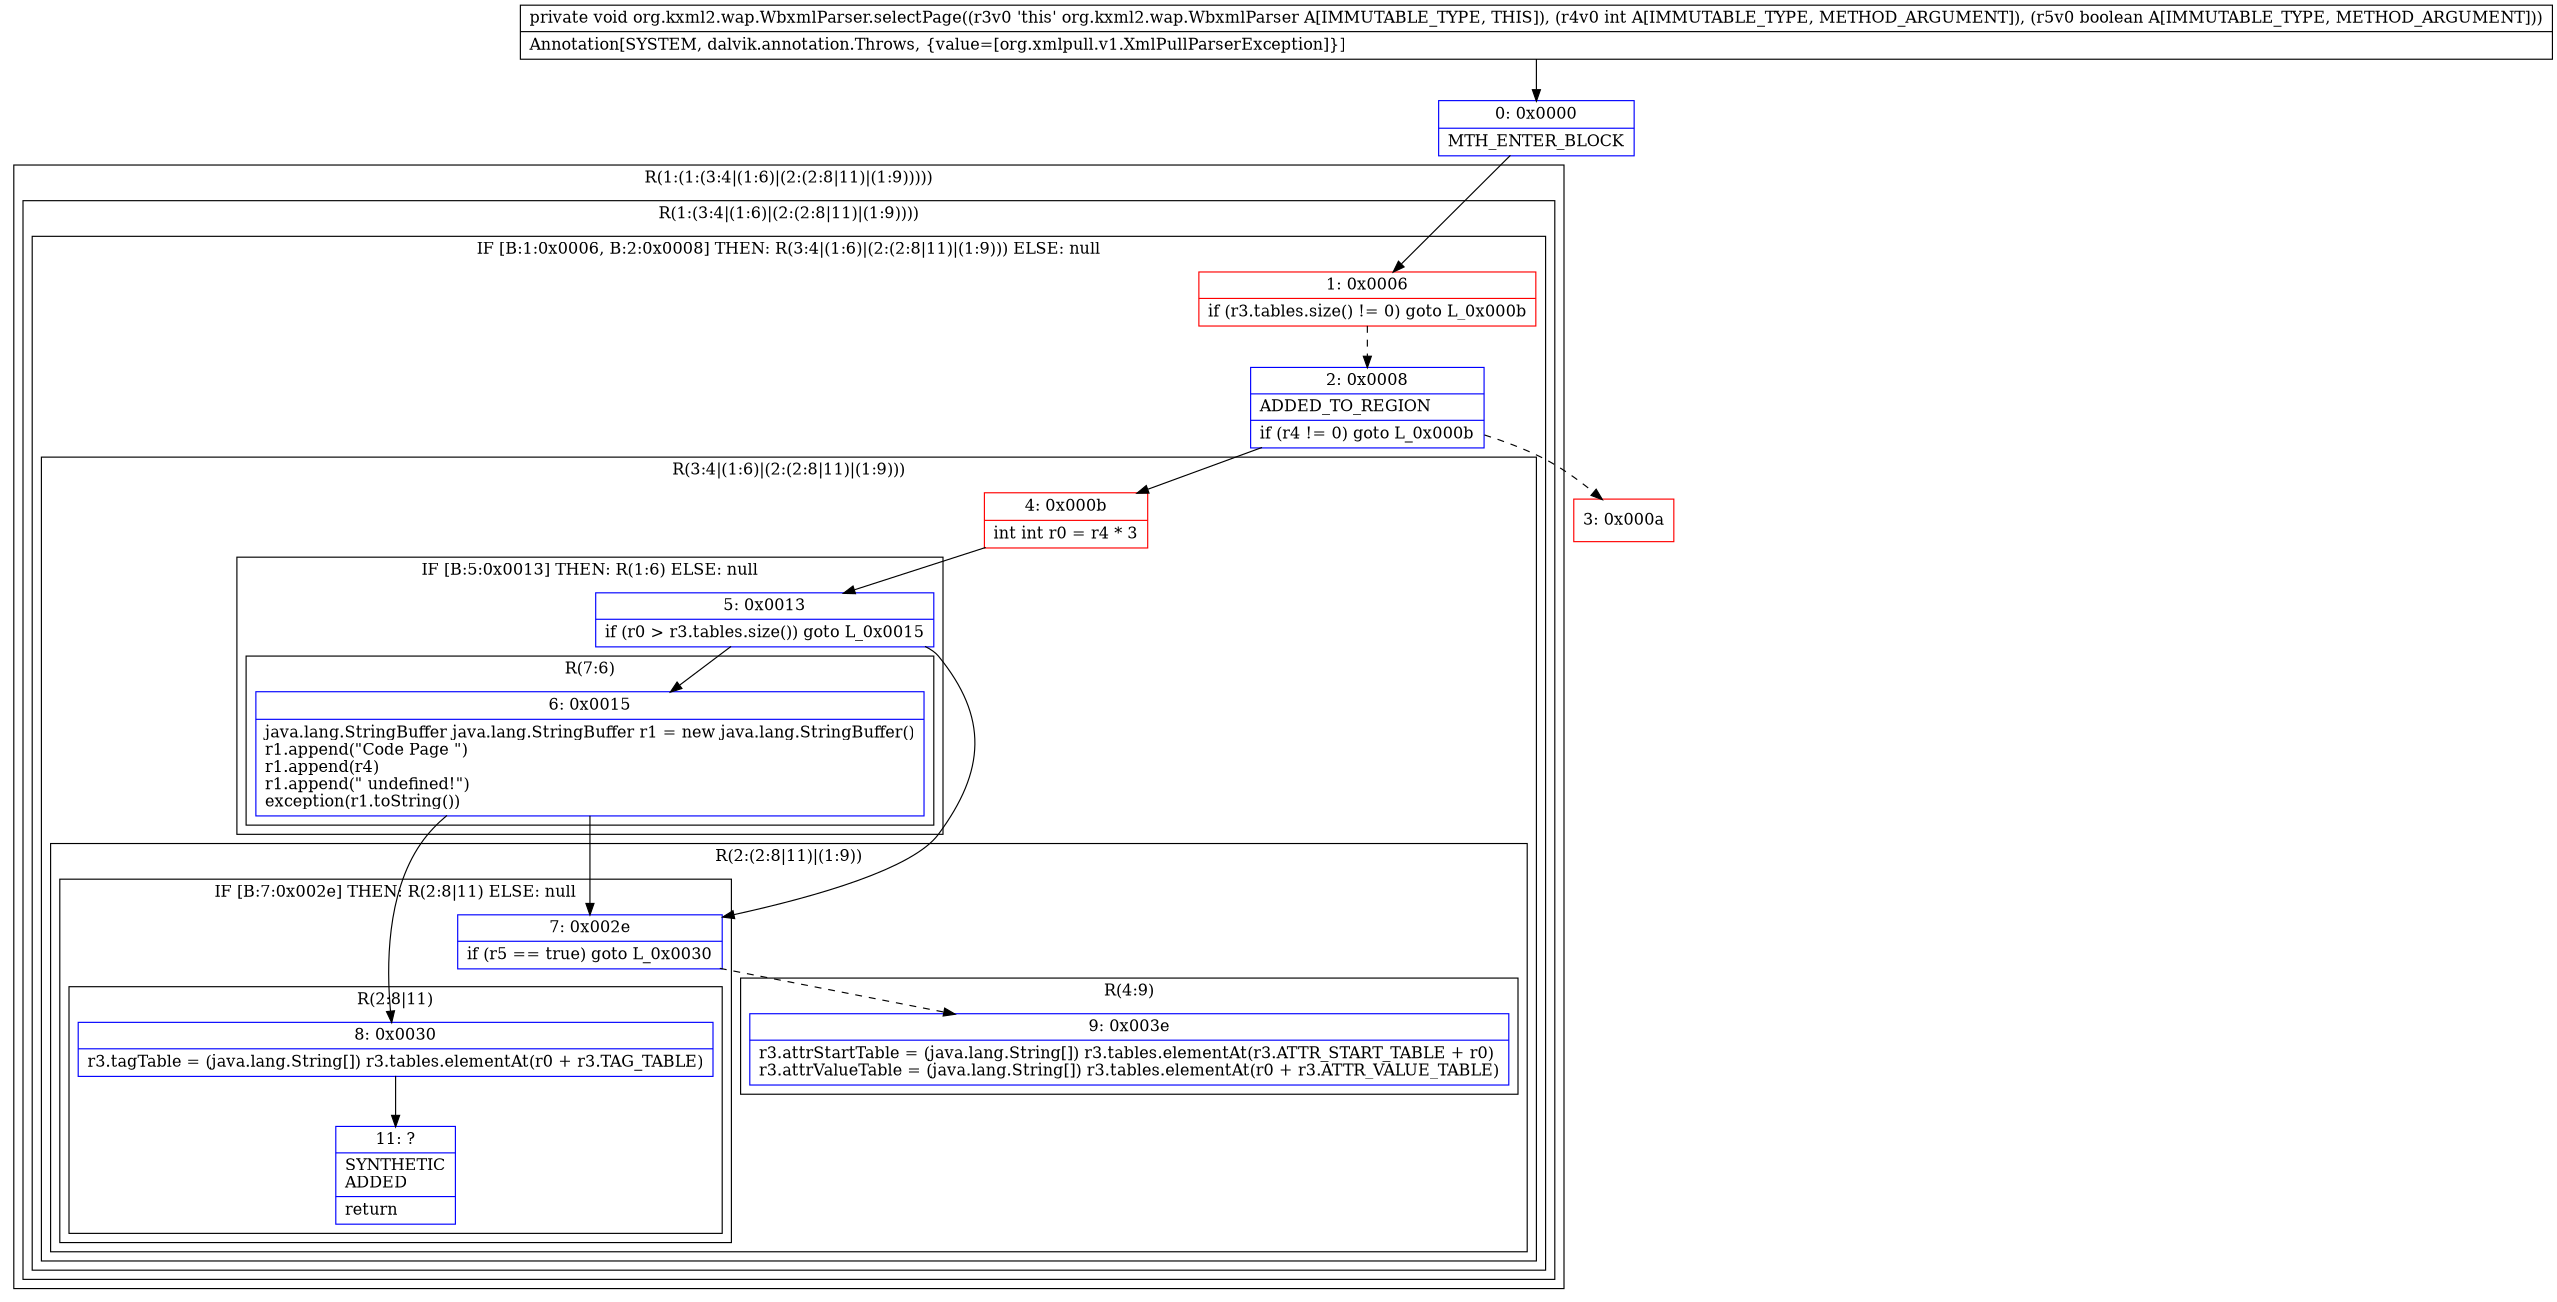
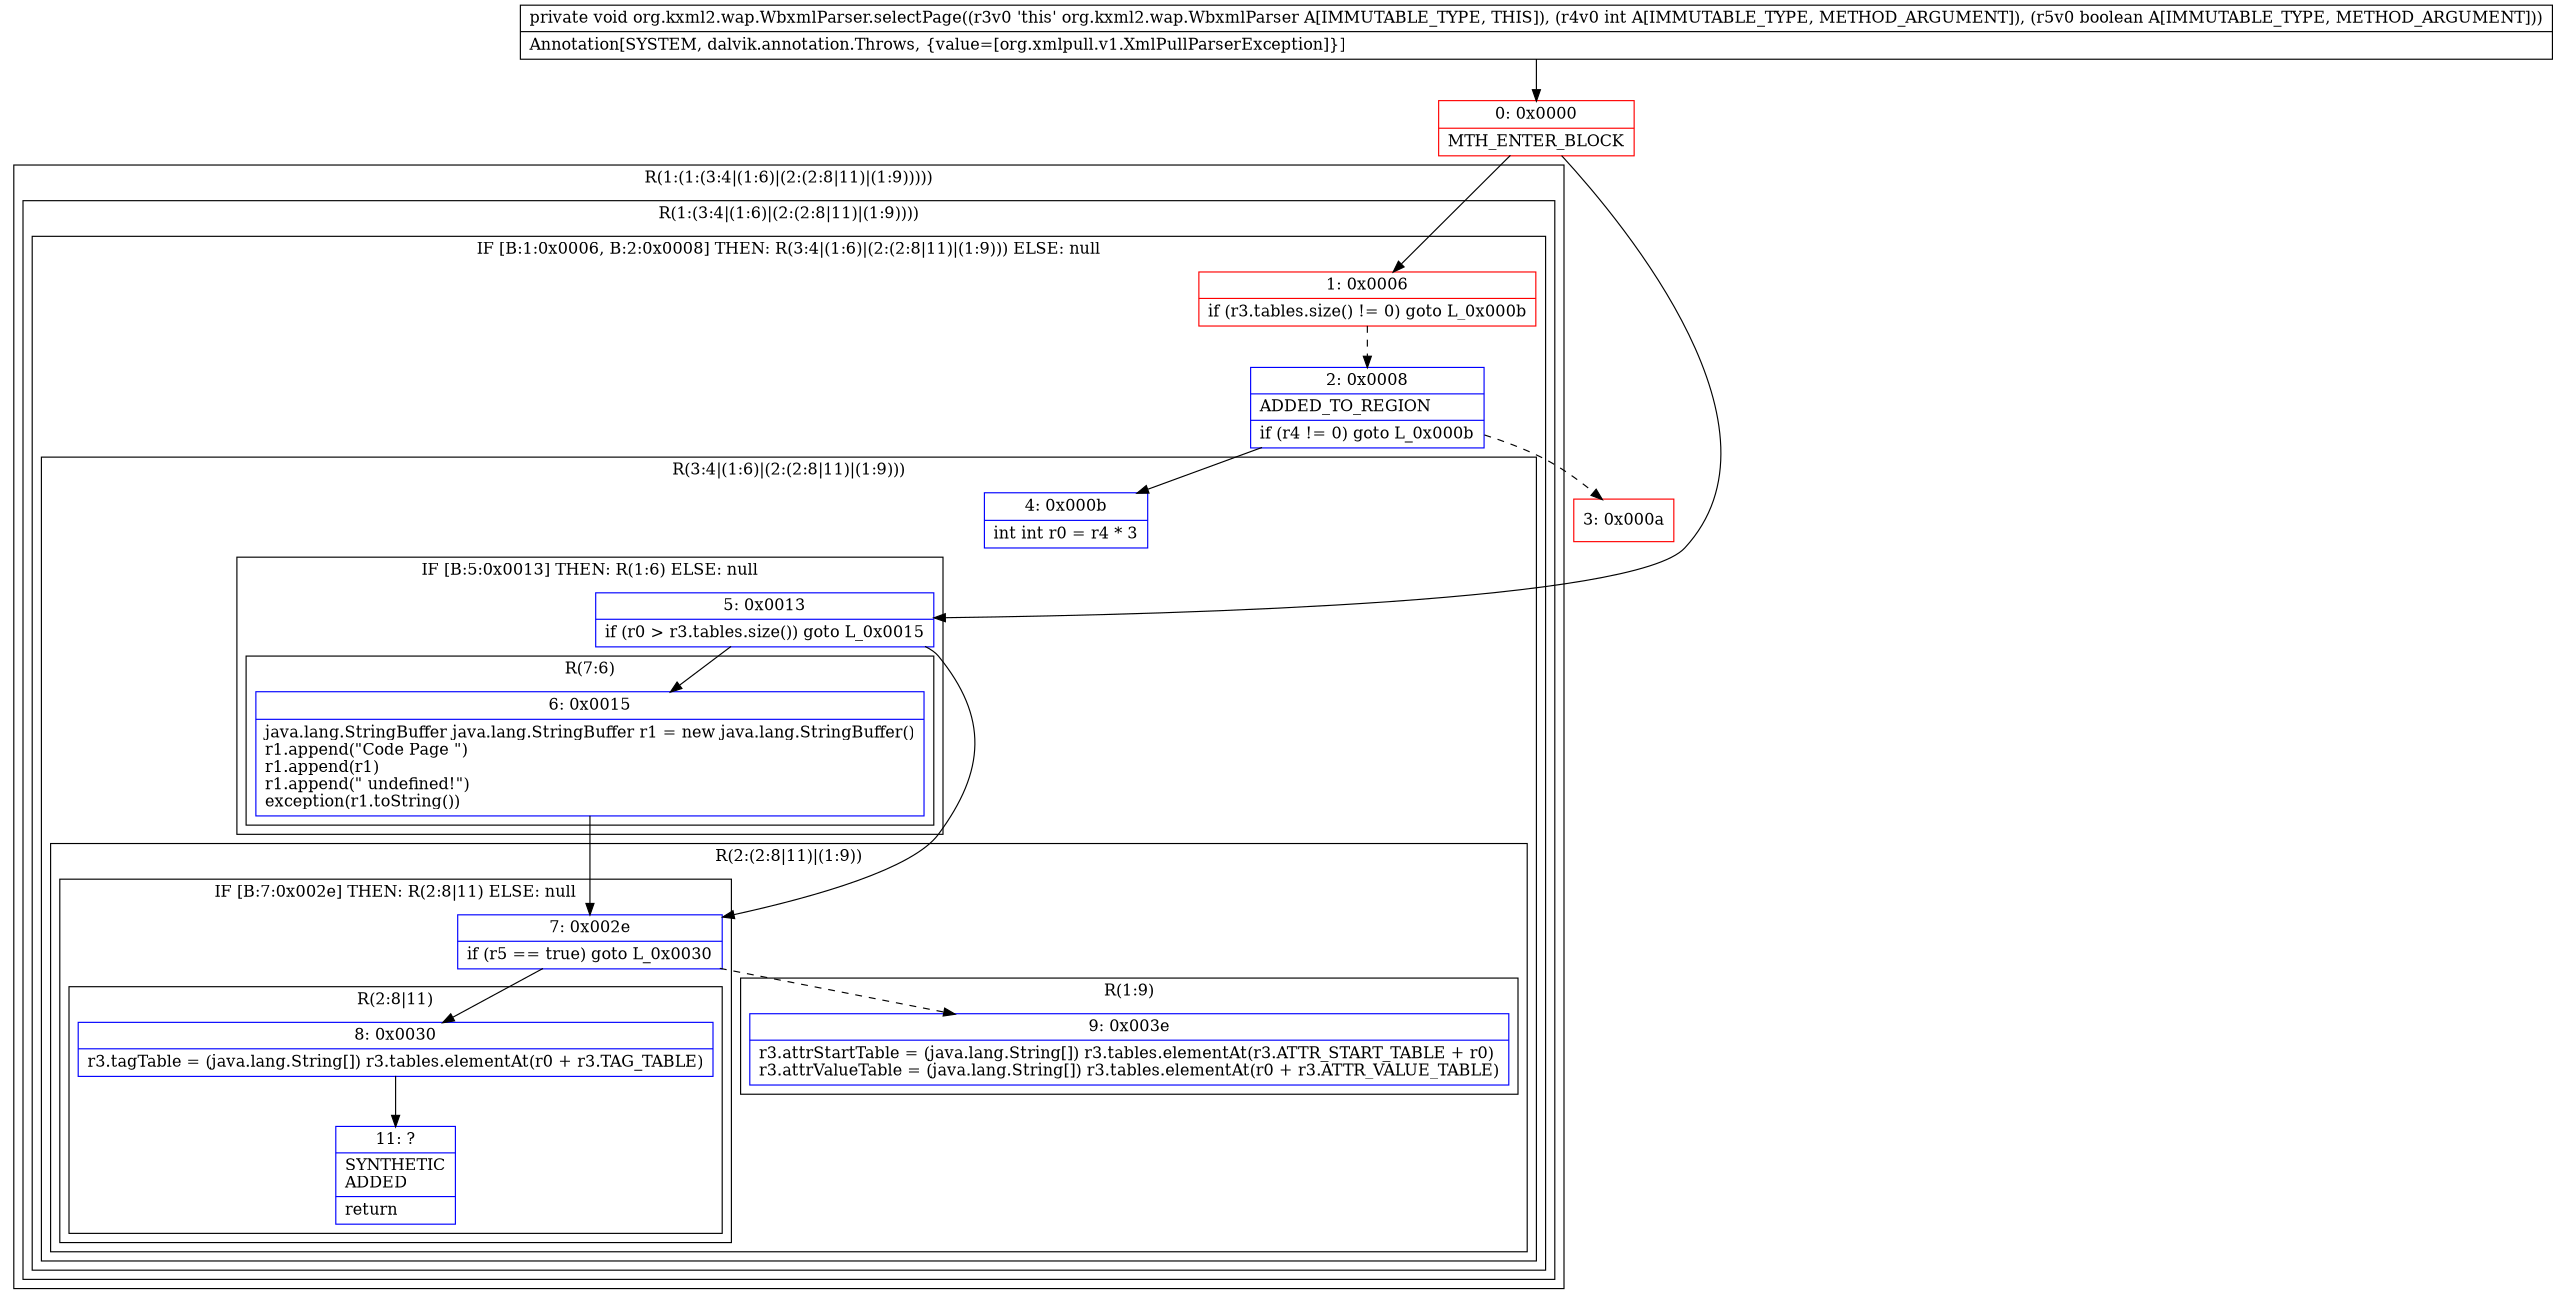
node "0: 0x0000": color blue -> red
node "4: 0x000b": color red -> blue
edge "4: 0x000b" -> "5: 0x0013": now "0: 0x0000" -> "5: 0x0013"
node "6: 0x0015": text "r1.append(r4)" -> "r1.append(r1)"
edge "6: 0x0015" -> "8: 0x0030": now "7: 0x002e" -> "8: 0x0030"
cluster "R(4:9)": label "R(4:9)" -> "R(1:9)"
